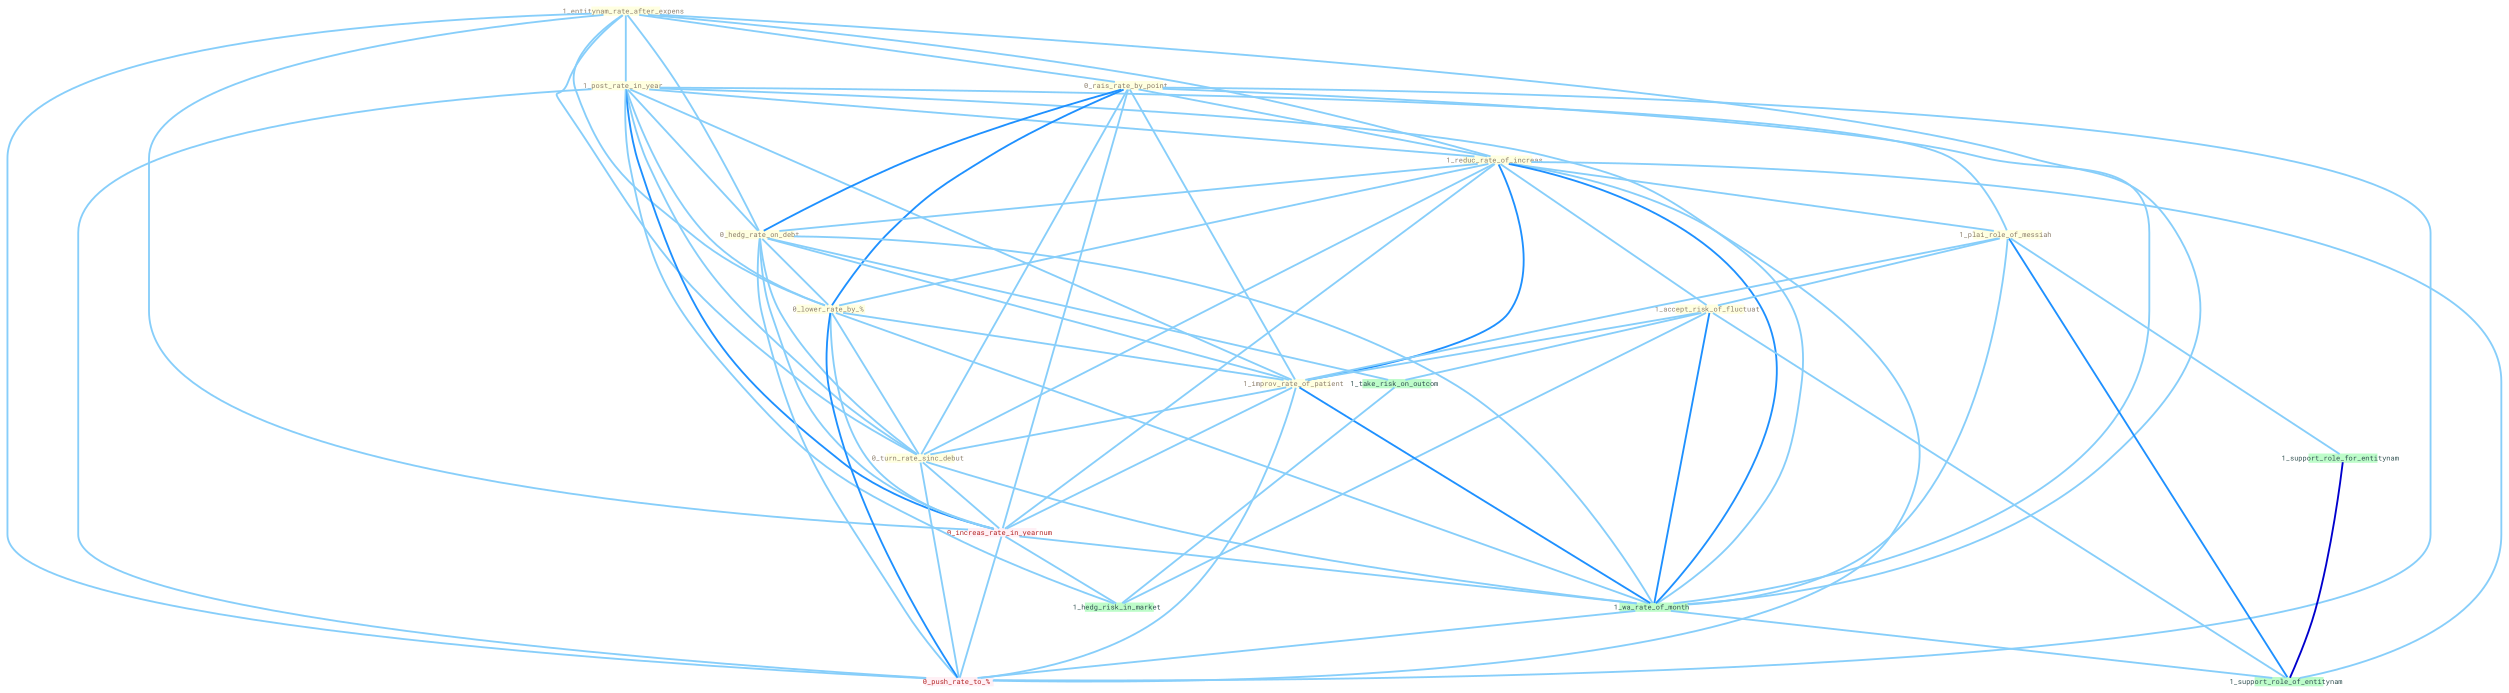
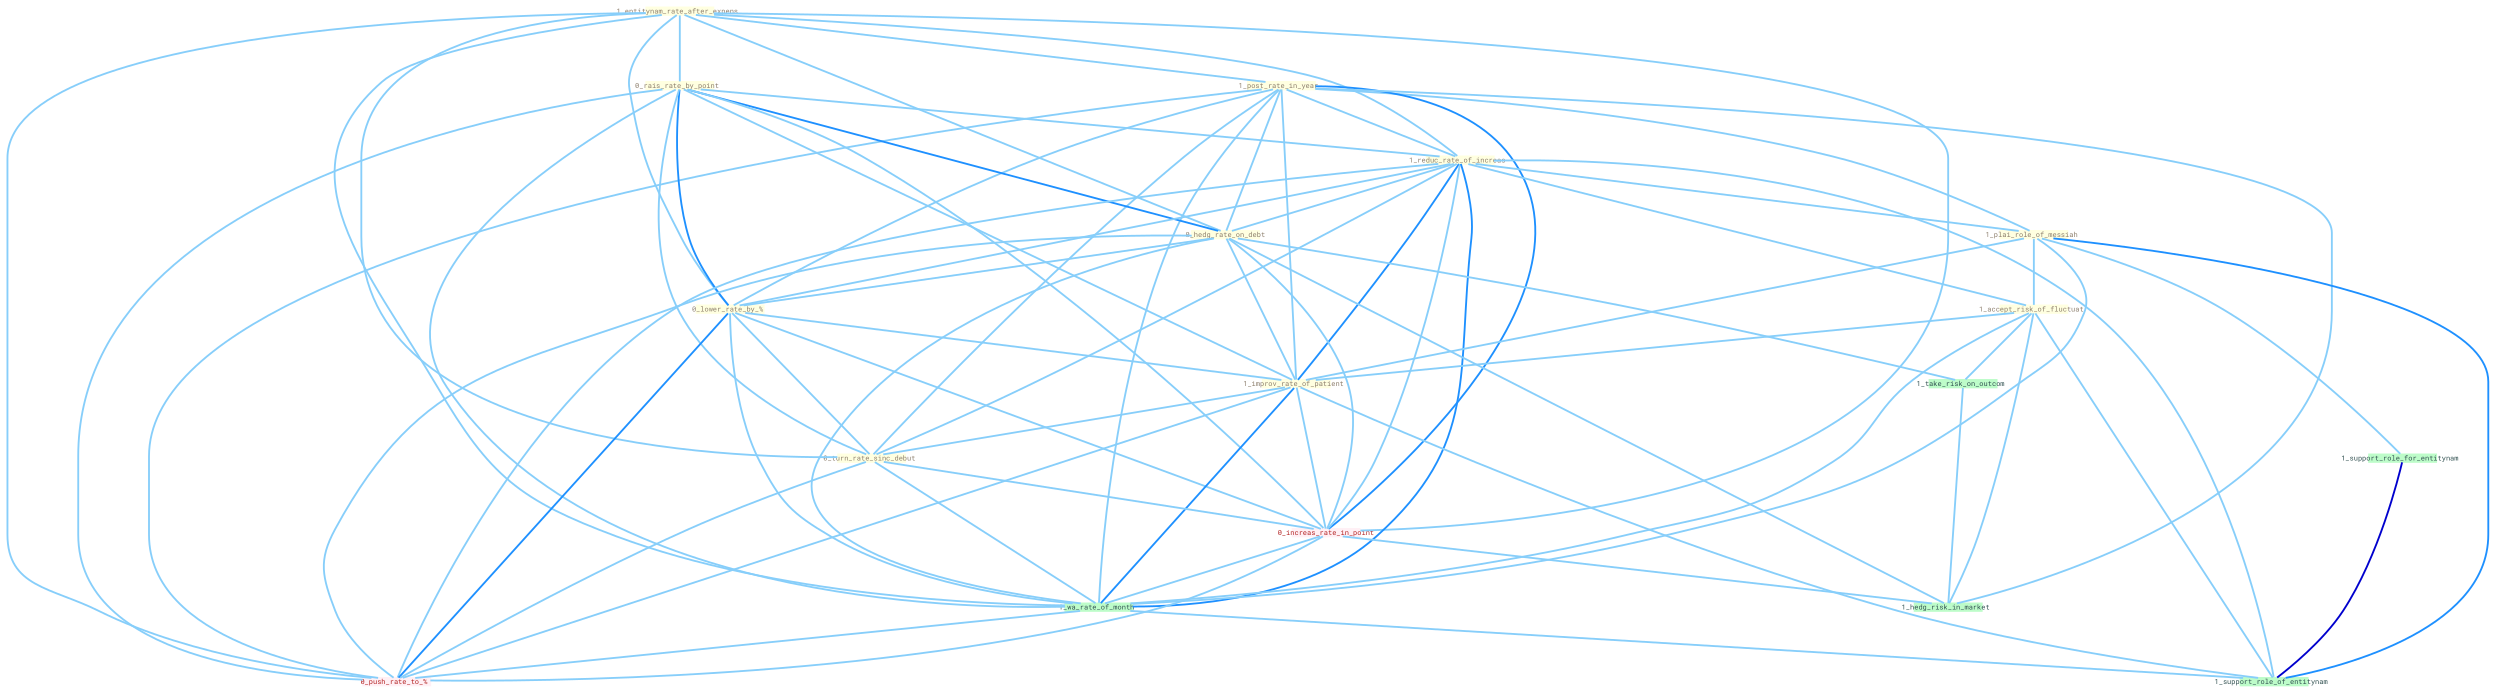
edge "0_hedg_rate_on_debt" -- "0_turn_rate_sinc_debut": now "0_hedg_rate_on_debt" -- "1_hedg_risk_in_market"
edge "1_accept_risk_of_fluctuat" -- "1_wa_rate_of_month": color #1e90ff -> #87cefa
node "0_increas_rate_in_yearnum": label "0_increas_rate_in_yearnum" -> "0_increas_rate_in_point"
edge "1_improv_rate_of_patient" -- "1_support_role_of_entitynam": added
